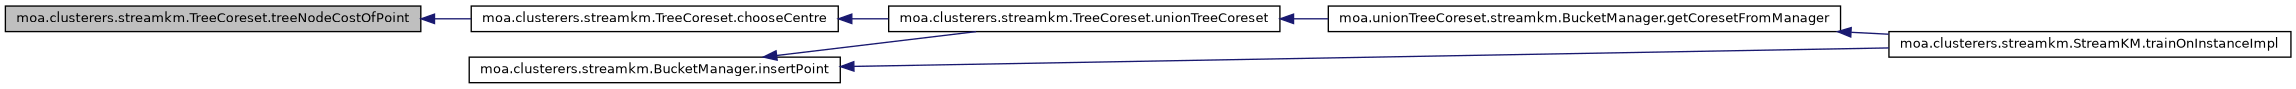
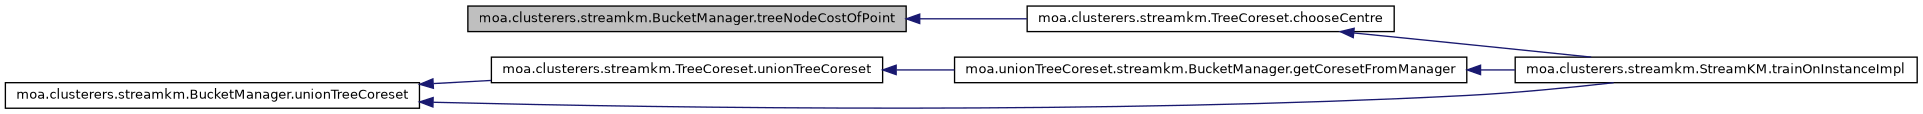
node "moa.clusterers.streamkm.TreeCoreset.treeNodeCostOfPoint": label "moa.clusterers.streamkm.TreeCoreset.treeNodeCostOfPoint" -> "moa.clusterers.streamkm.BucketManager.treeNodeCostOfPoint"
edge "moa.clusterers.streamkm.TreeCoreset.unionTreeCoreset" -> "moa.clusterers.streamkm.TreeCoreset.chooseCentre": now "moa.clusterers.streamkm.StreamKM.trainOnInstanceImpl" -> "moa.clusterers.streamkm.TreeCoreset.chooseCentre"
node "moa.clusterers.streamkm.BucketManager.insertPoint": label "moa.clusterers.streamkm.BucketManager.insertPoint" -> "moa.clusterers.streamkm.BucketManager.unionTreeCoreset"
